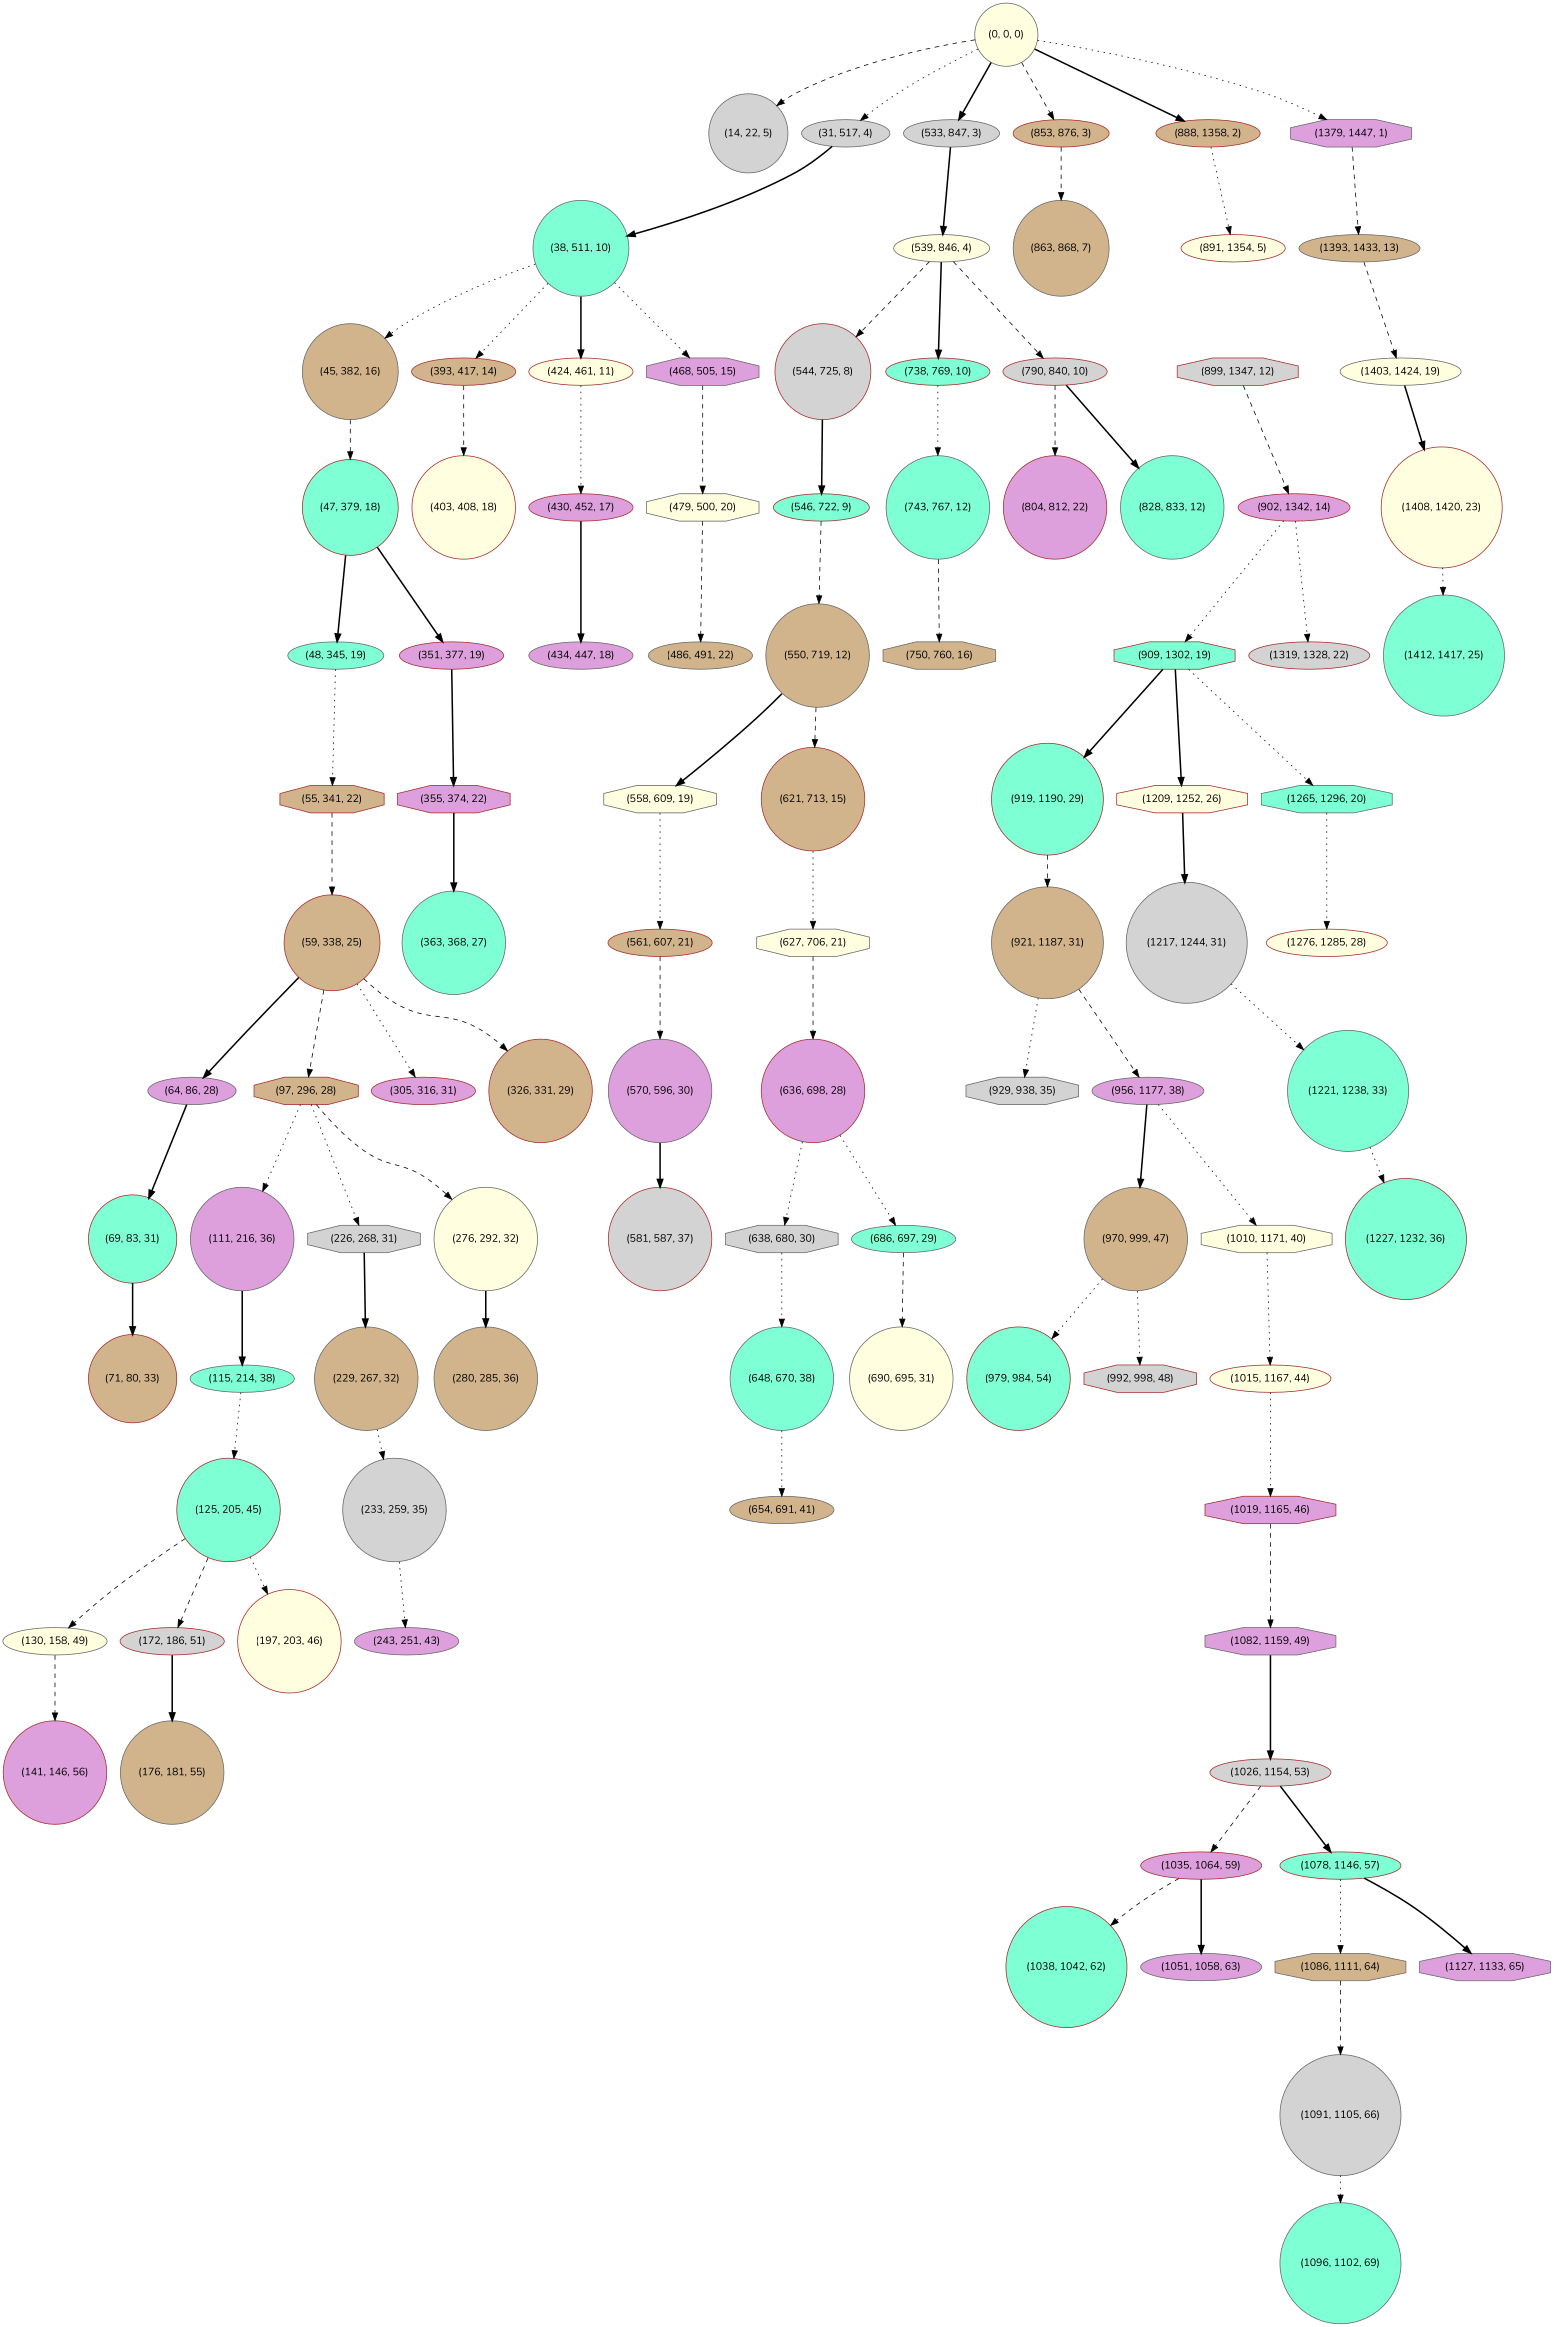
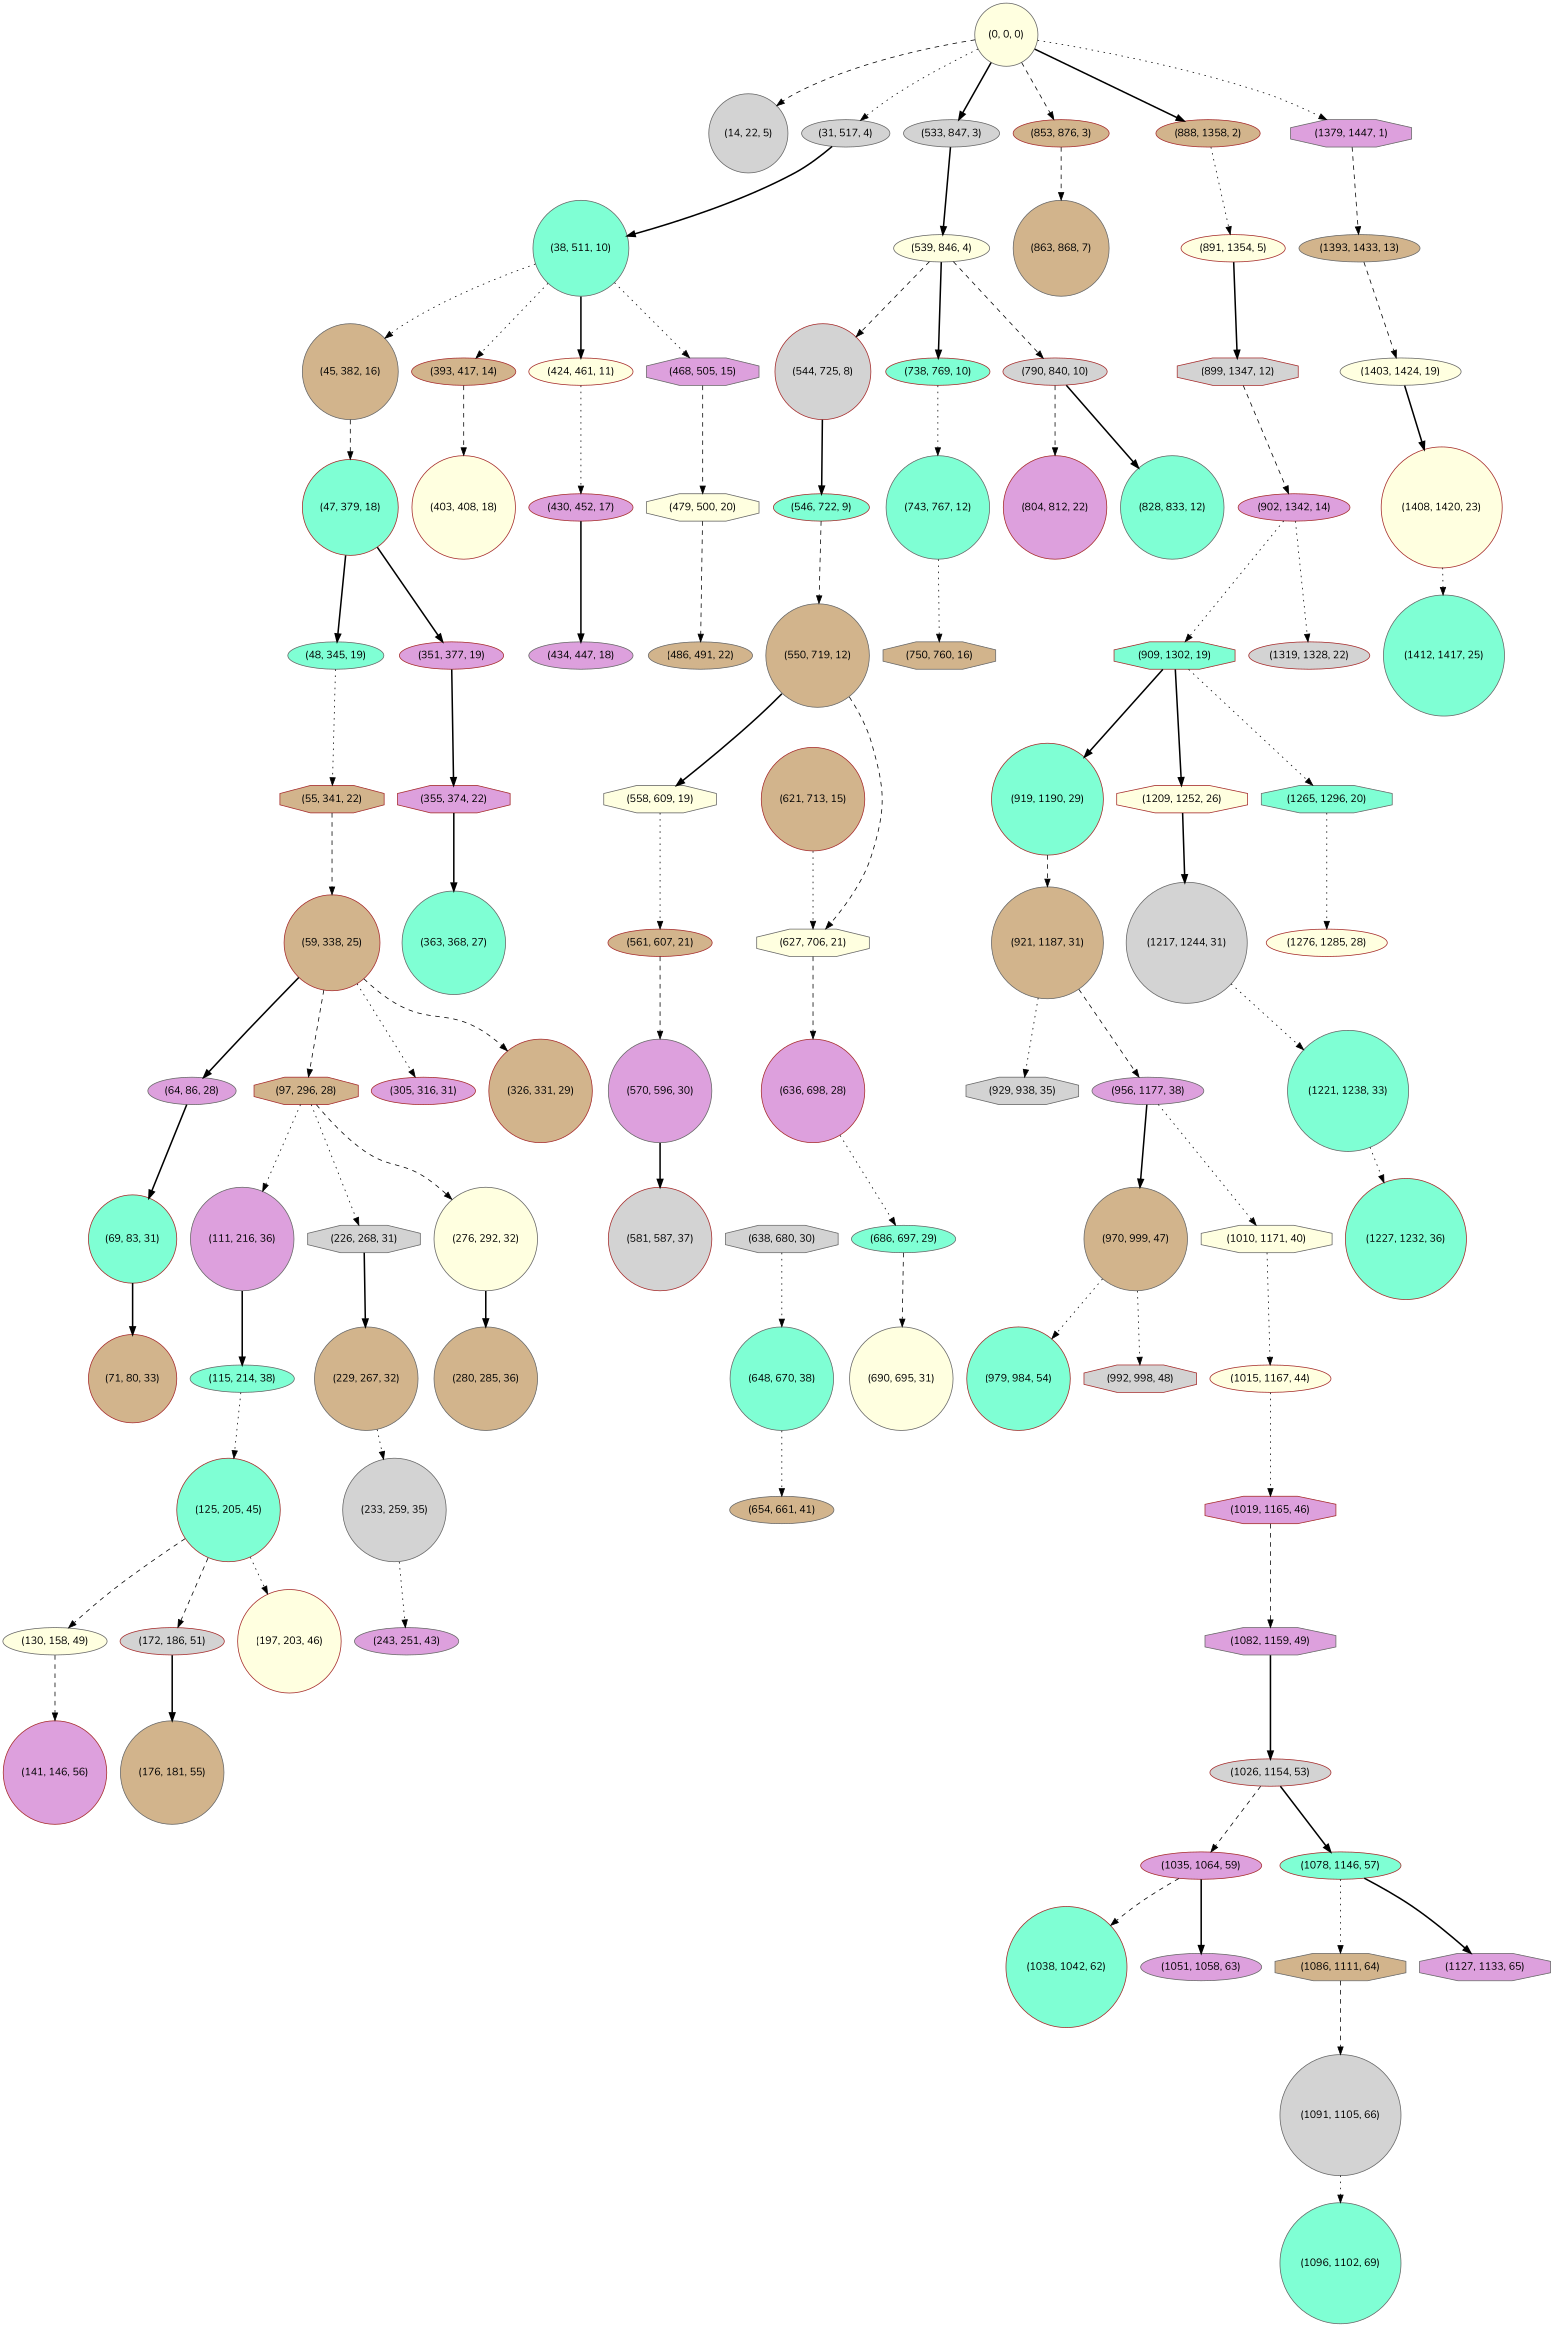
edge "(891, 1354, 5)" -> "(899, 1347, 12)": added
edge "(743, 767, 12)" -> "(750, 760, 16)": style dashed -> dotted
edge "(550, 719, 12)" -> "(621, 713, 15)": now "(550, 719, 12)" -> "(627, 706, 21)"
edge "(636, 698, 28)" -> "(638, 680, 30)": removed
node "(654, 691, 41)": label "(654, 691, 41)" -> "(654, 661, 41)"
